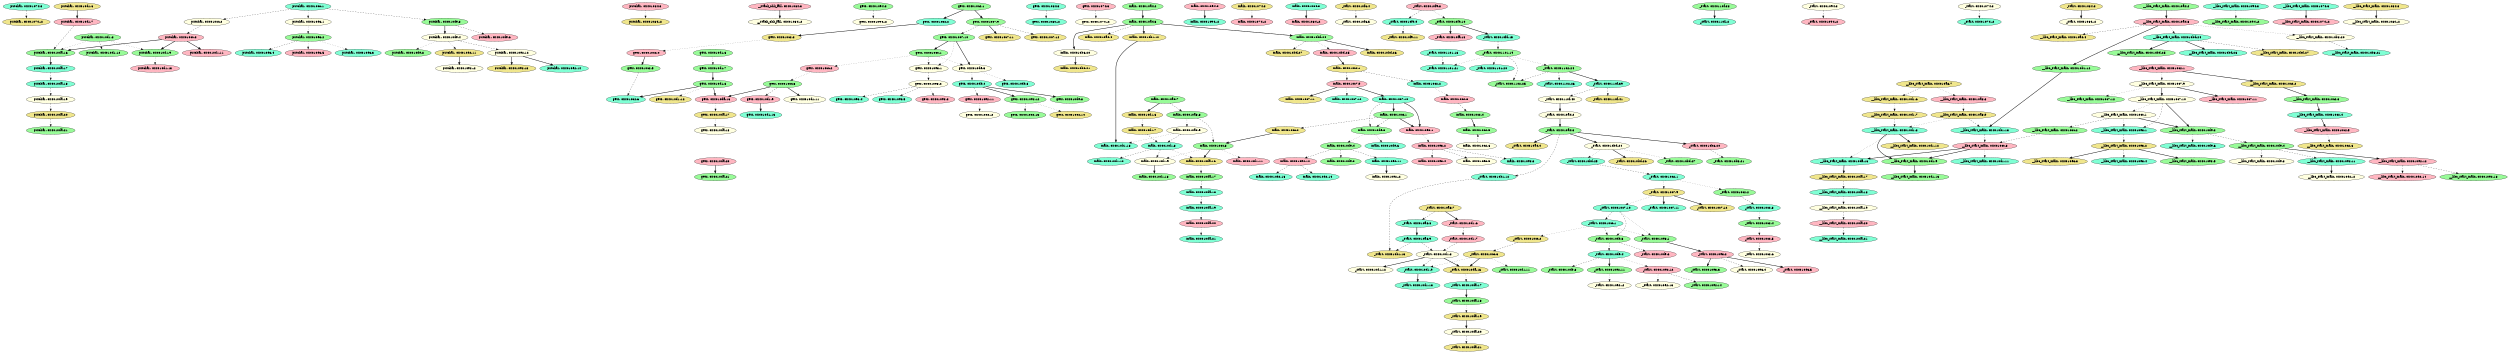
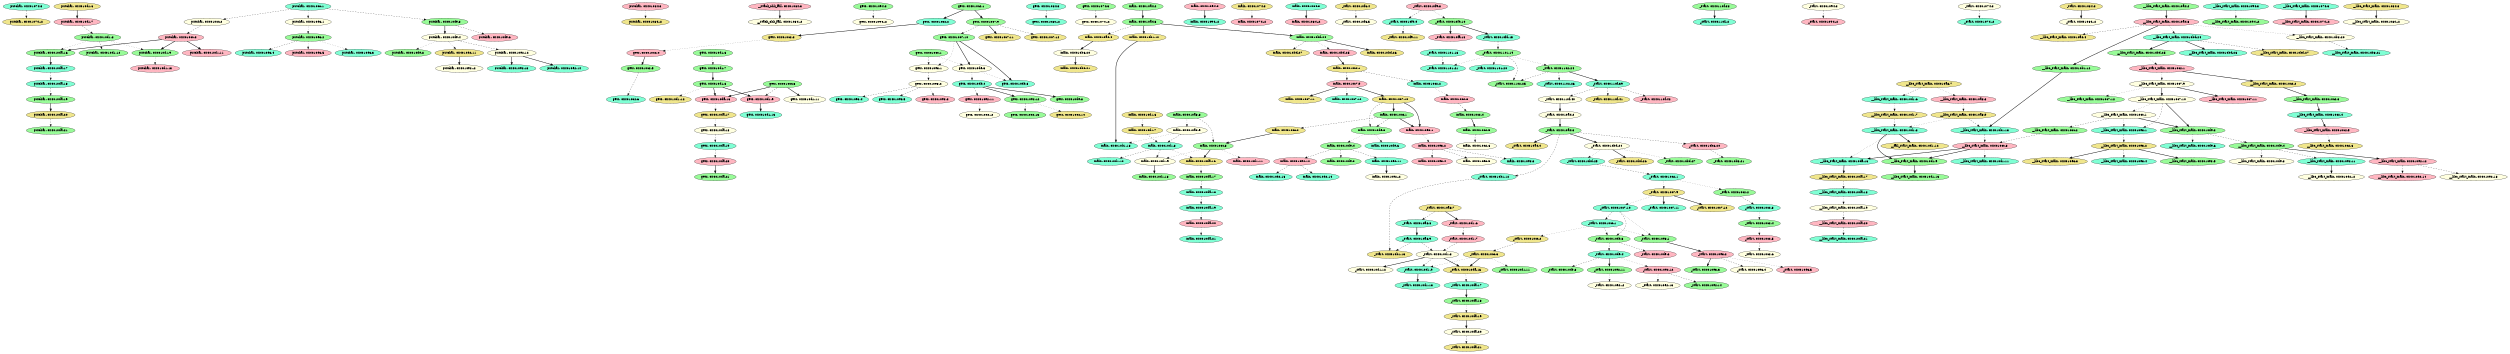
node "gets: 0x401074:3": fillcolor lightpink -> palegreen
edge "main: 0x4010a4:3" -> "main: 0x4010b8:20": now "main: 0x4010a4:4" -> "main: 0x4010b8:20"
edge "putchar: 0x4010d1:7" -> "putchar: 0x4010da:16": now "putchar: 0x4010d1:7" -> "putchar: 0x4010d1:8"
edge "gets: 0x4010c7:10" -> "gets: 0x4010cc:1": now "gets: 0x4010c7:10" -> "gets: 0x4010de:6"
edge "__libc_start_main: 0x4010bd:25" -> "__libc_start_main: 0x4010c2:1": added
node "putchar: 0x4010e2:13": fillcolor khaki -> aquamarine
node "gets: 0x4010cc:2": removed
edge "gets: 0x4010d1:8" -> "gets: 0x4010c2:6": now "gets: 0x4010d1:8" -> "gets: 0x4010d1:9"
node "putchar: 0x4010da:19": fillcolor lightyellow -> palegreen
node "main: 0x4010a8:7": removed
node "main: 0x4010c7:10": fillcolor aquamarine -> khaki
node "_start: 0x40110f:42": added
node "__libc_start_main: 0x4010d1:6": fillcolor khaki -> aquamarine
edge "putchar: 0x4010da:19" -> "putchar: 0x4010da:20": style dashed -> bold
edge "_start: 0x4010a4:3" -> "_start: 0x4010b8:20": style bold -> dashed
edge "main: 0x4010c2:6" -> "main: 0x4010c2:5": reversed
node "gets: 0x4010da:19": added
node "__libc_start_main: 0x4010d1:12": label "__libc_start_main: 0x4010d1:12" -> "__fail_start_main: 0x4010d1:12"
node "__libc_start_main: 0x4010e2:13": fillcolor palegreen -> lightyellow
edge "_start: 0x4010e3:2" -> "_start: 0x4010e3:5": style bold -> dotted
